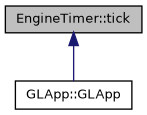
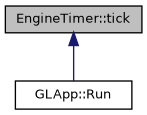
node "GLApp::GLApp": label "GLApp::GLApp" -> "GLApp::Run"
